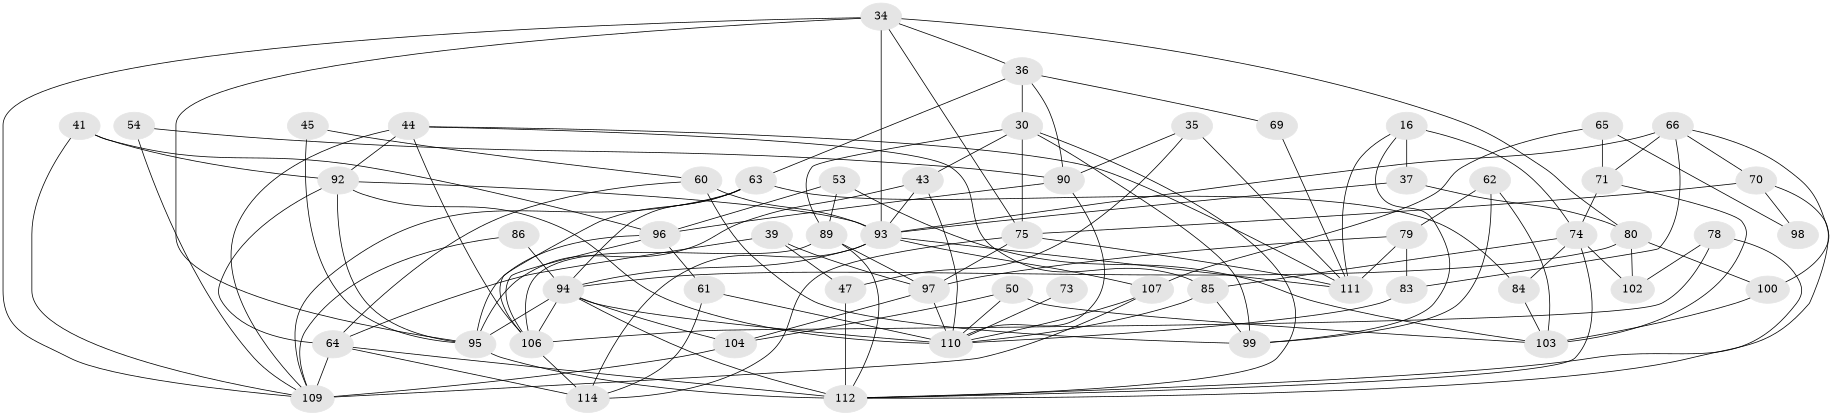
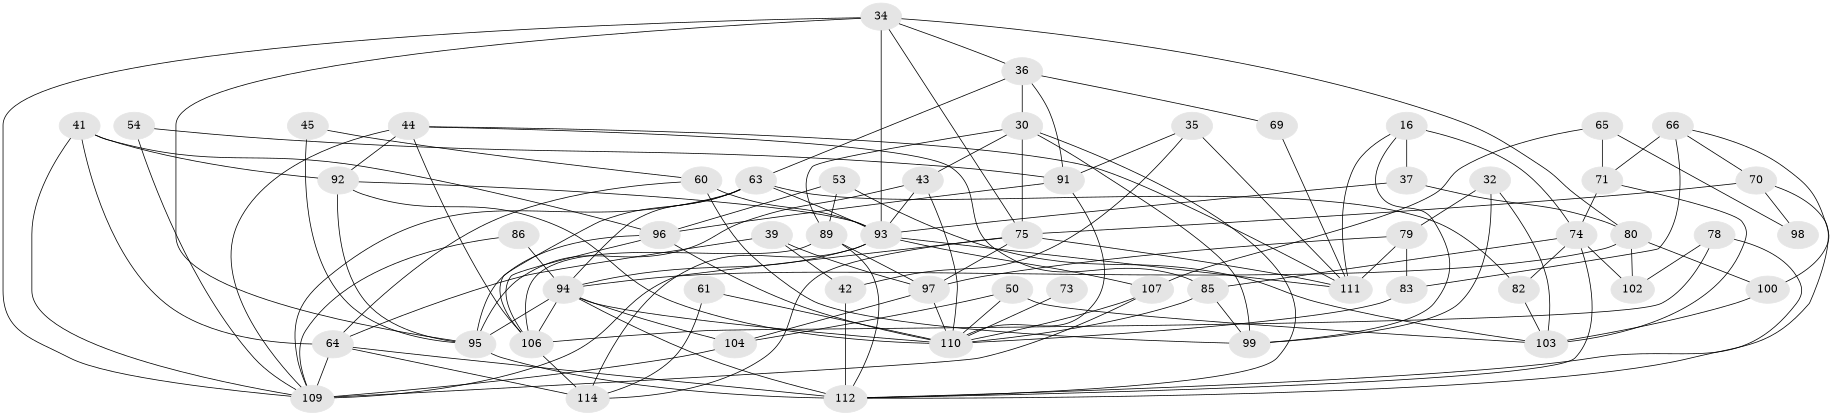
node "90": label "90" -> "91"
edge "66" -- "93": now "63" -- "93"
node "62": label "62" -> "32"
edge "96" -- "61": now "96" -- "110"
edge "92" -- "64": now "41" -- "64"
edge "75" -- "109": added
node "47": label "47" -> "42"
node "84": label "84" -> "82"
